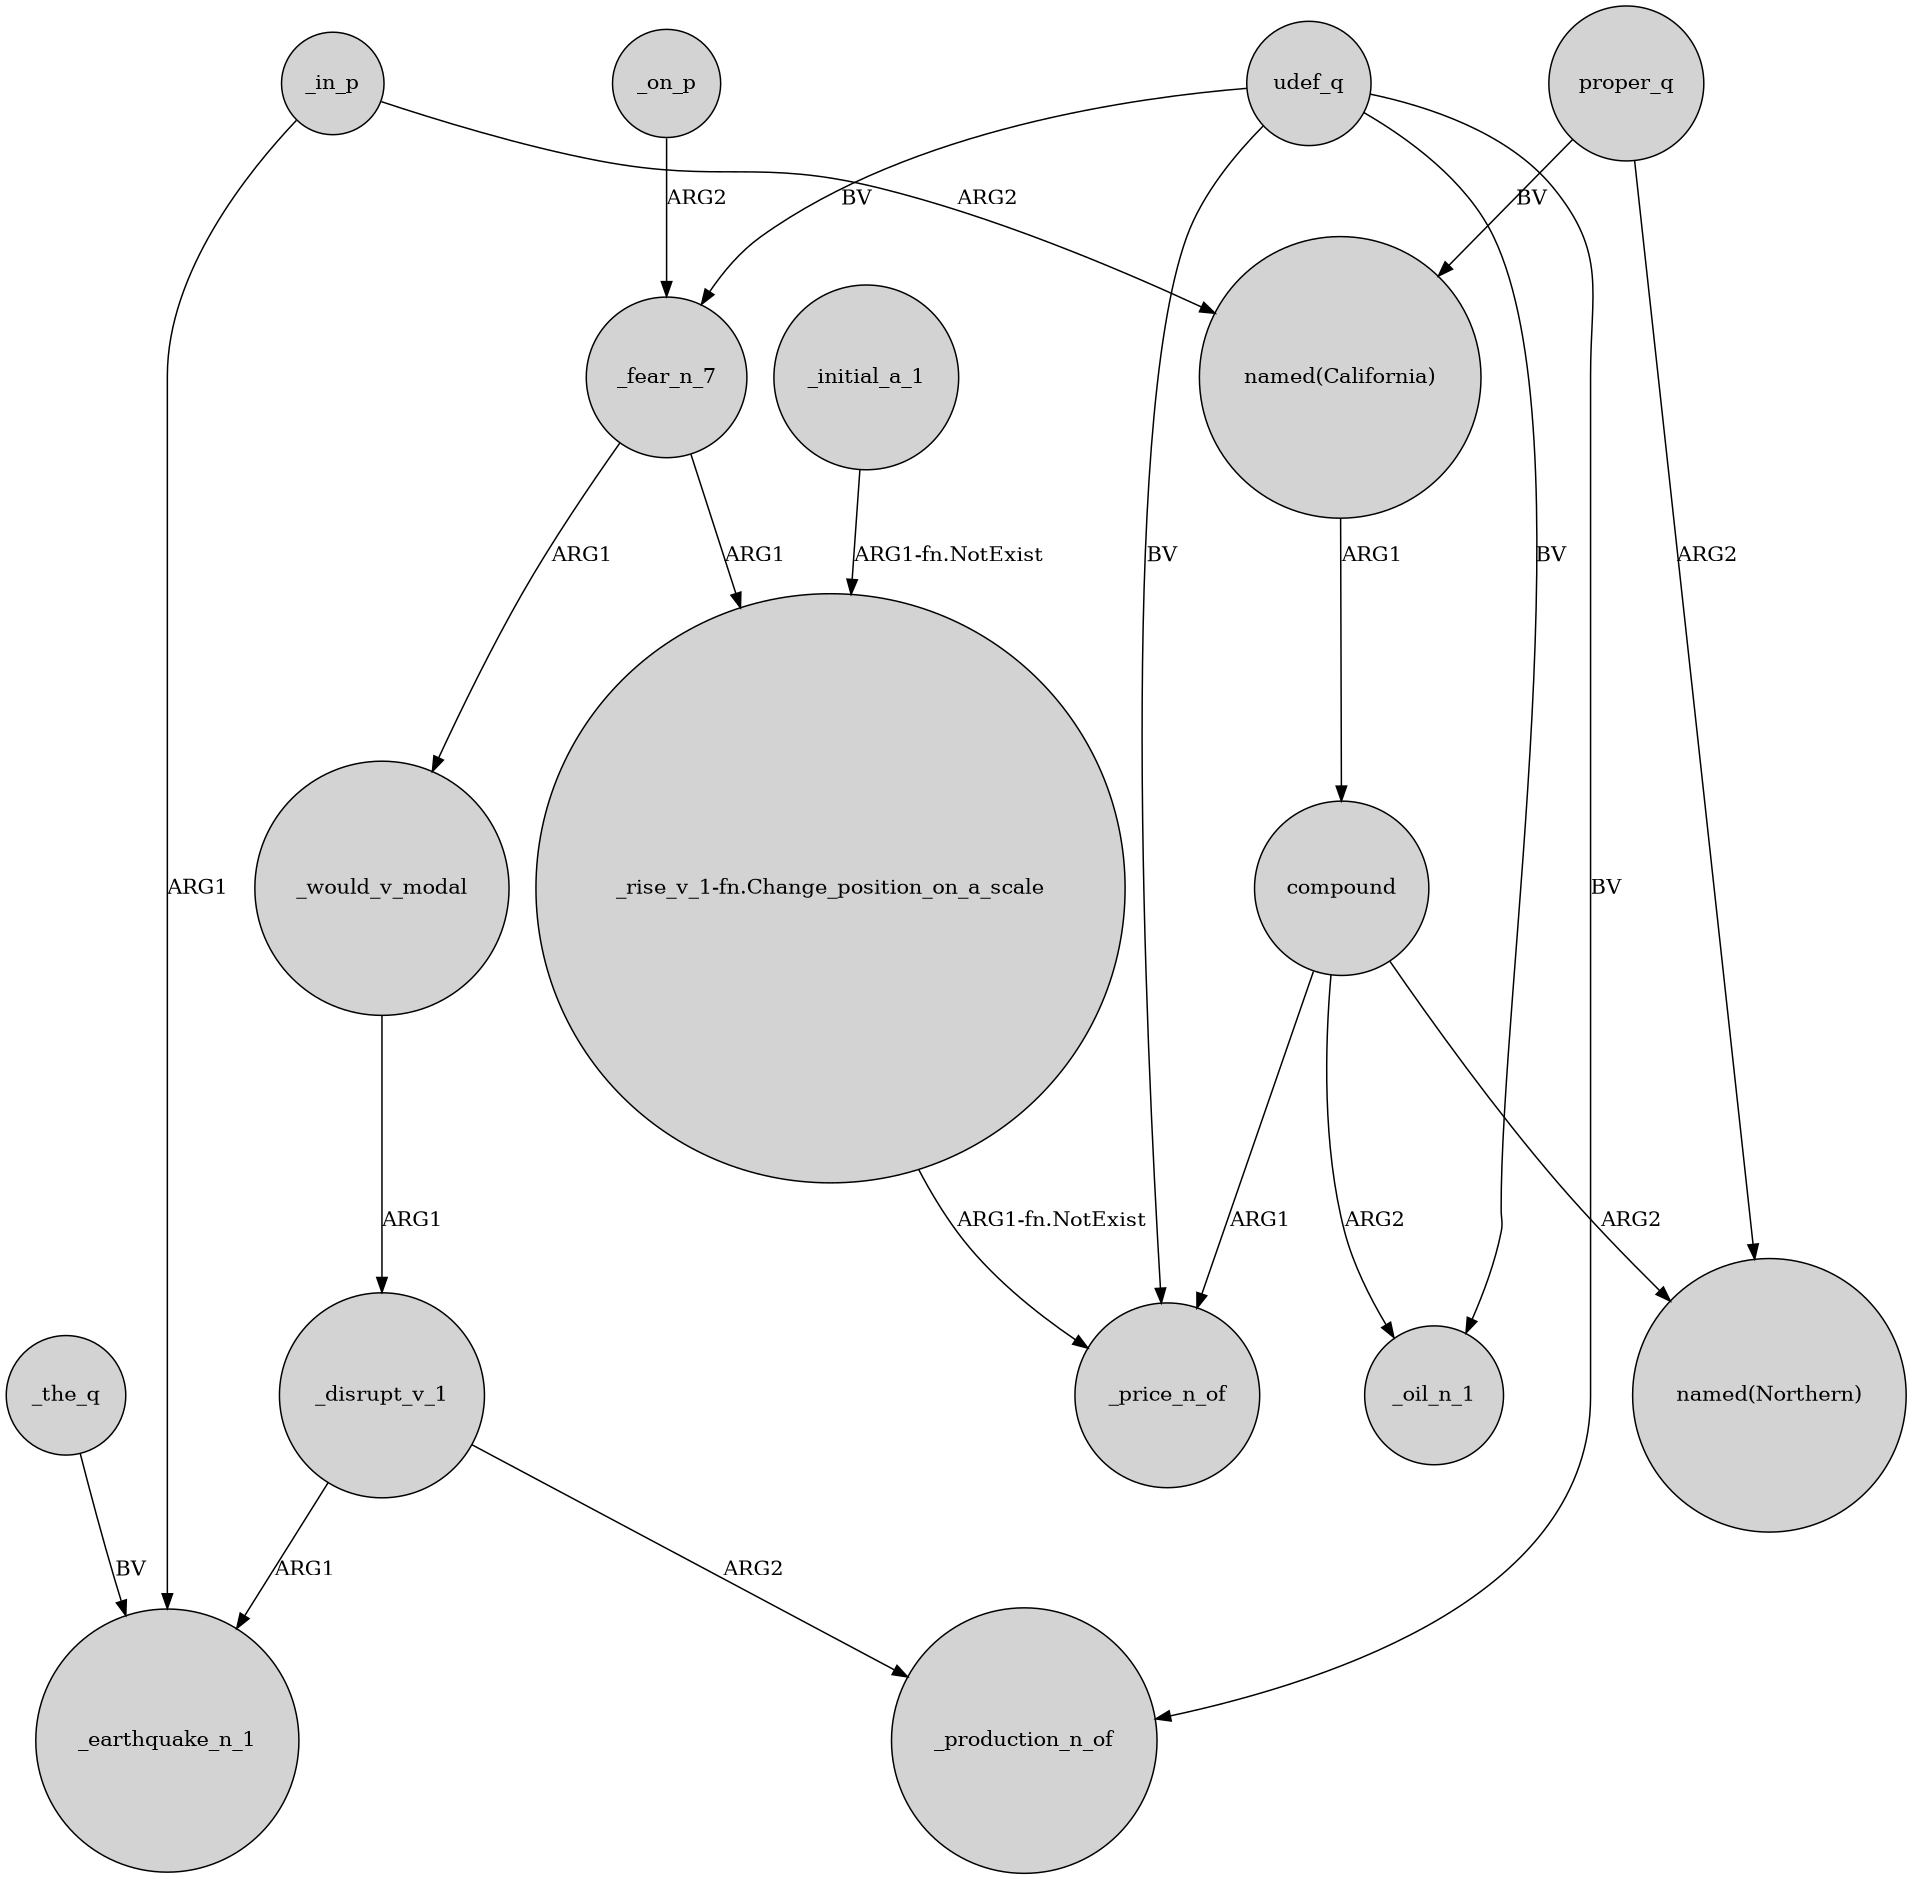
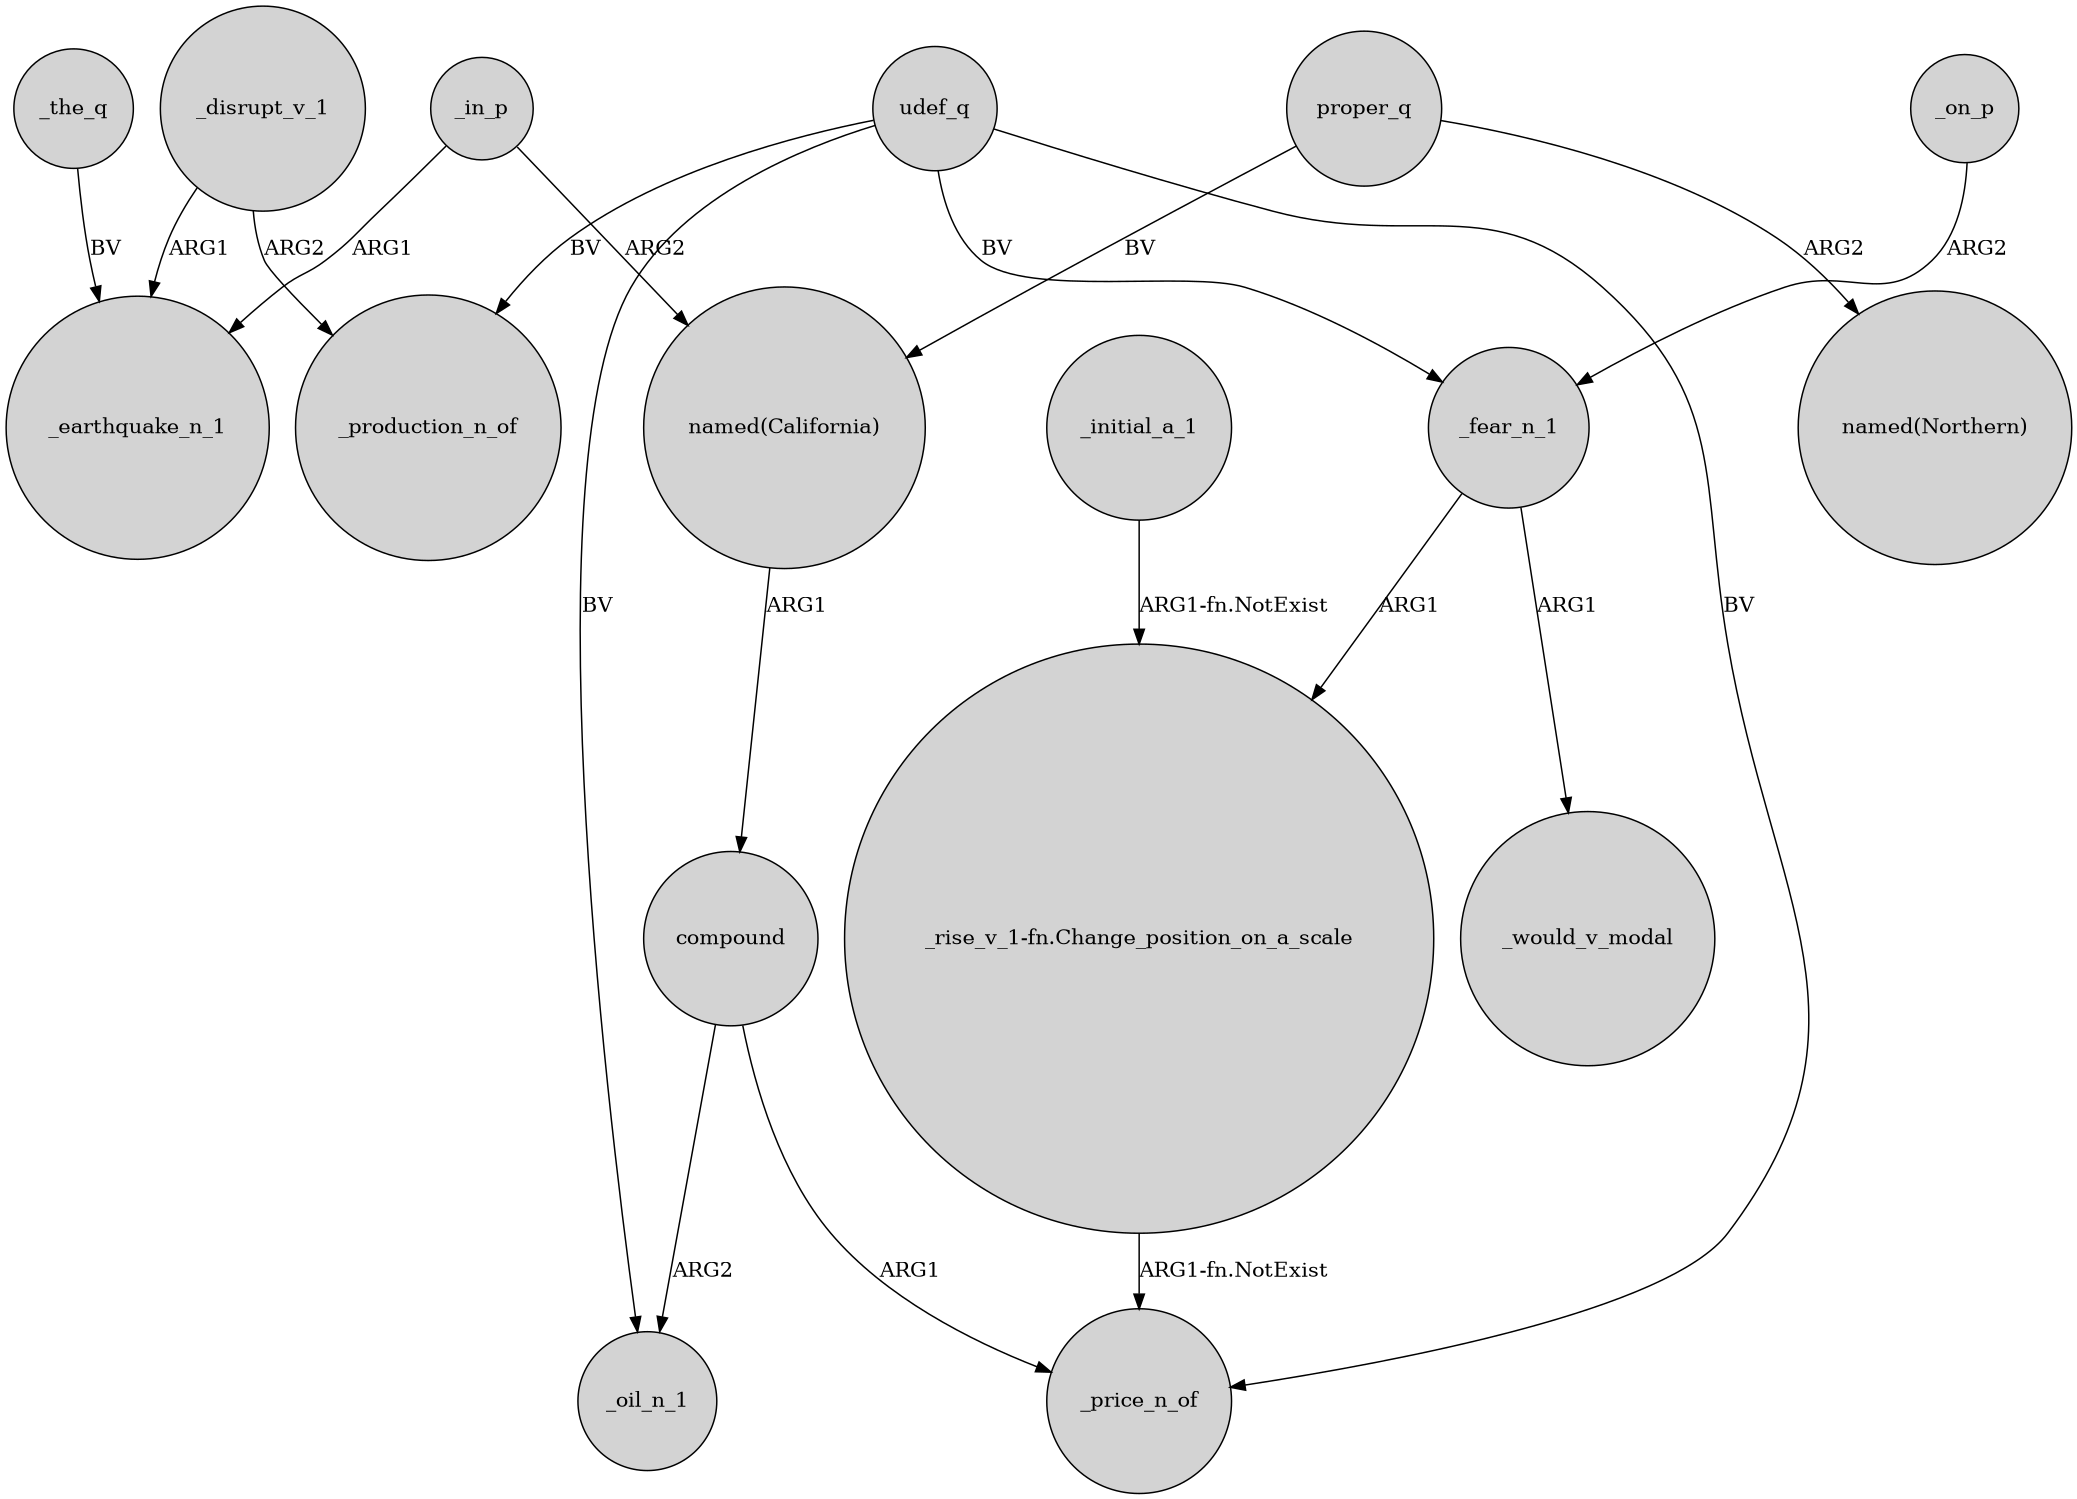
node "_fear_n_7": label "_fear_n_7" -> "_fear_n_1"
edge "compound" -> "named(Northern)": removed, label "ARG2"
edge "_would_v_modal" -> "_disrupt_v_1": removed, label "ARG1"
